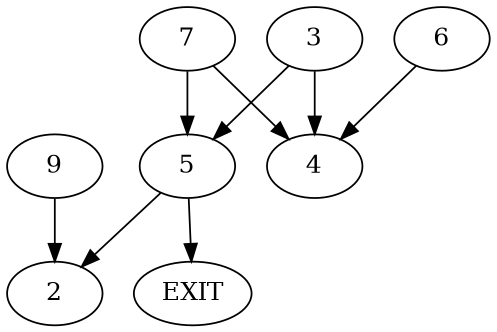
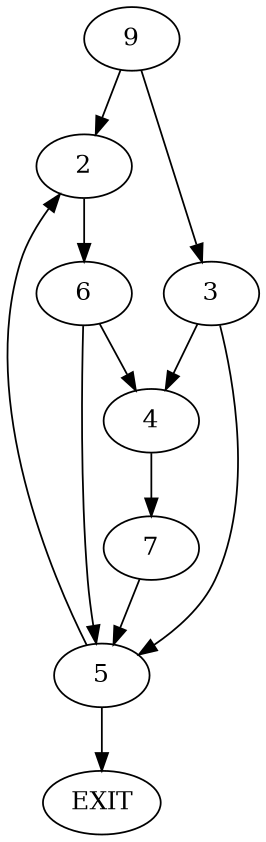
edge "7" -> "4": reversed
edge "9" -> "3": added
edge "2" -> "6": added
edge "6" -> "5": added
